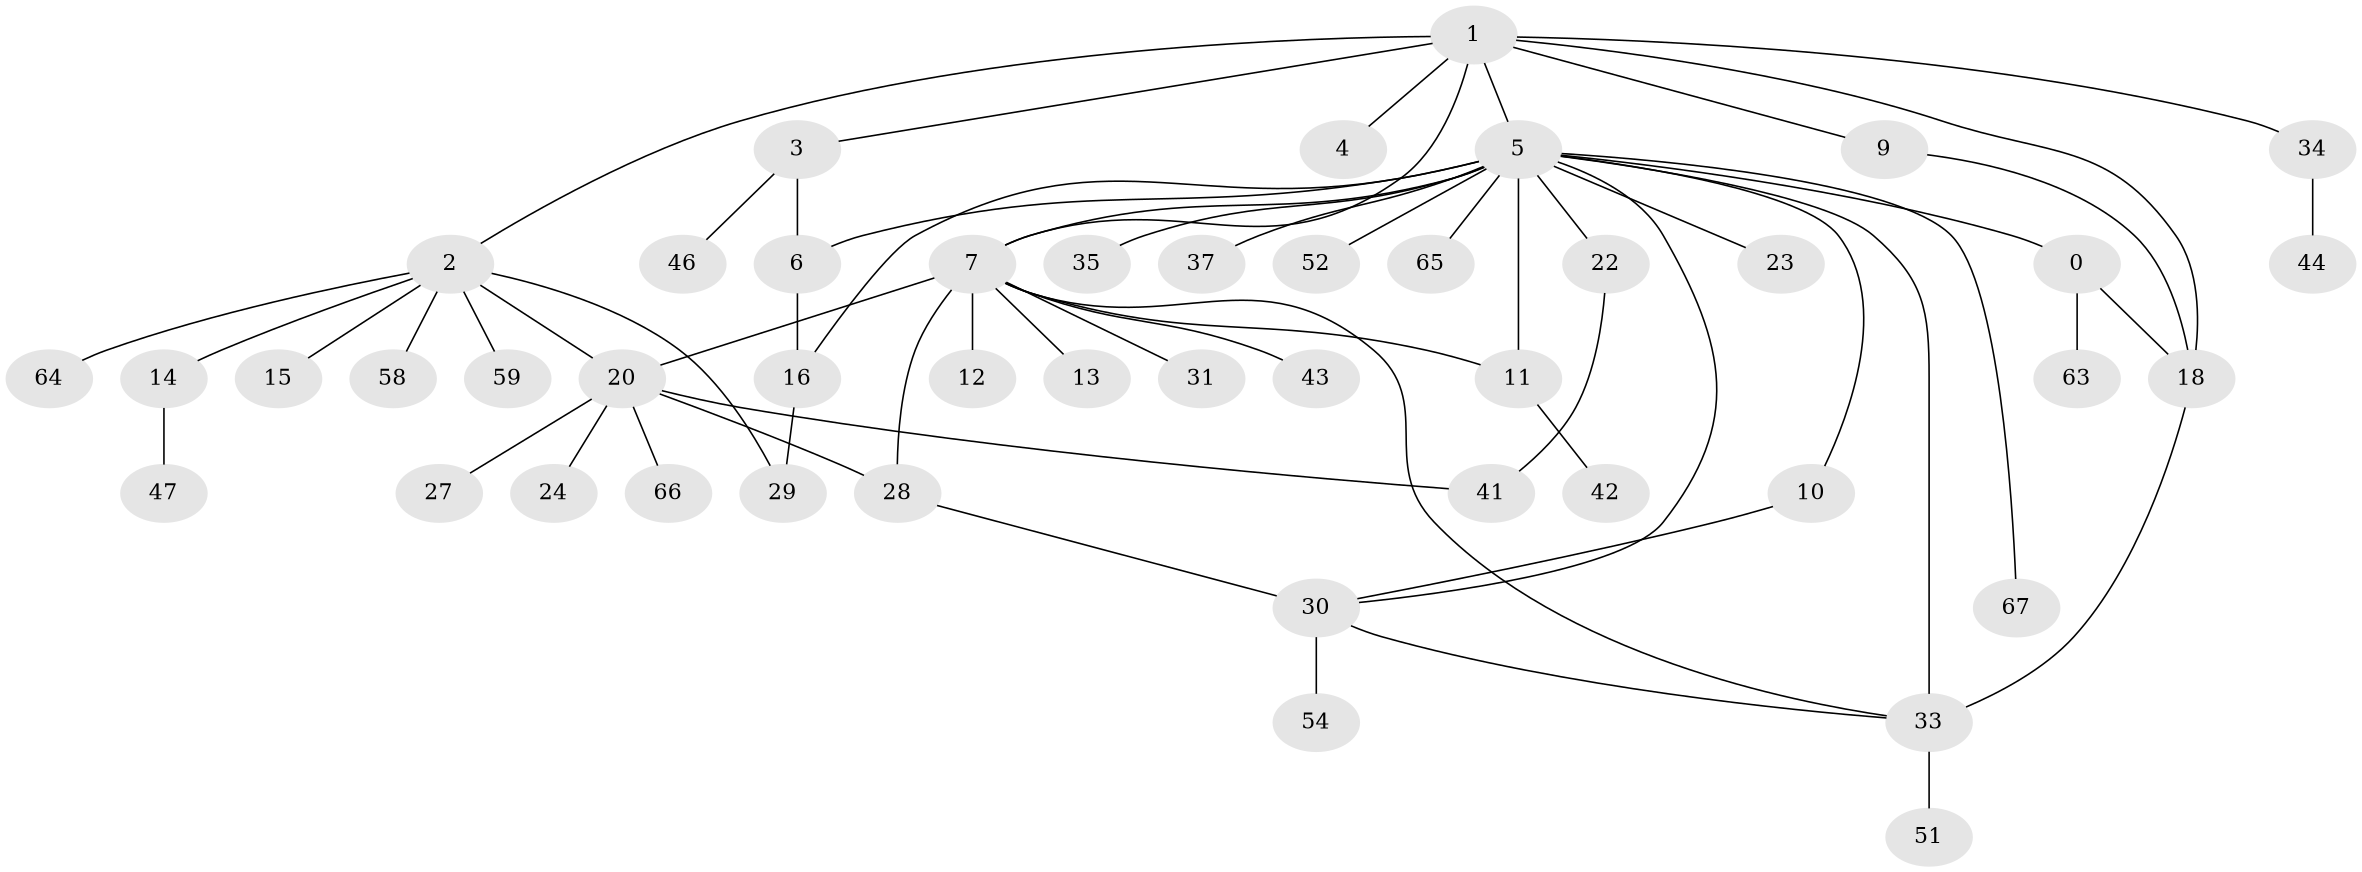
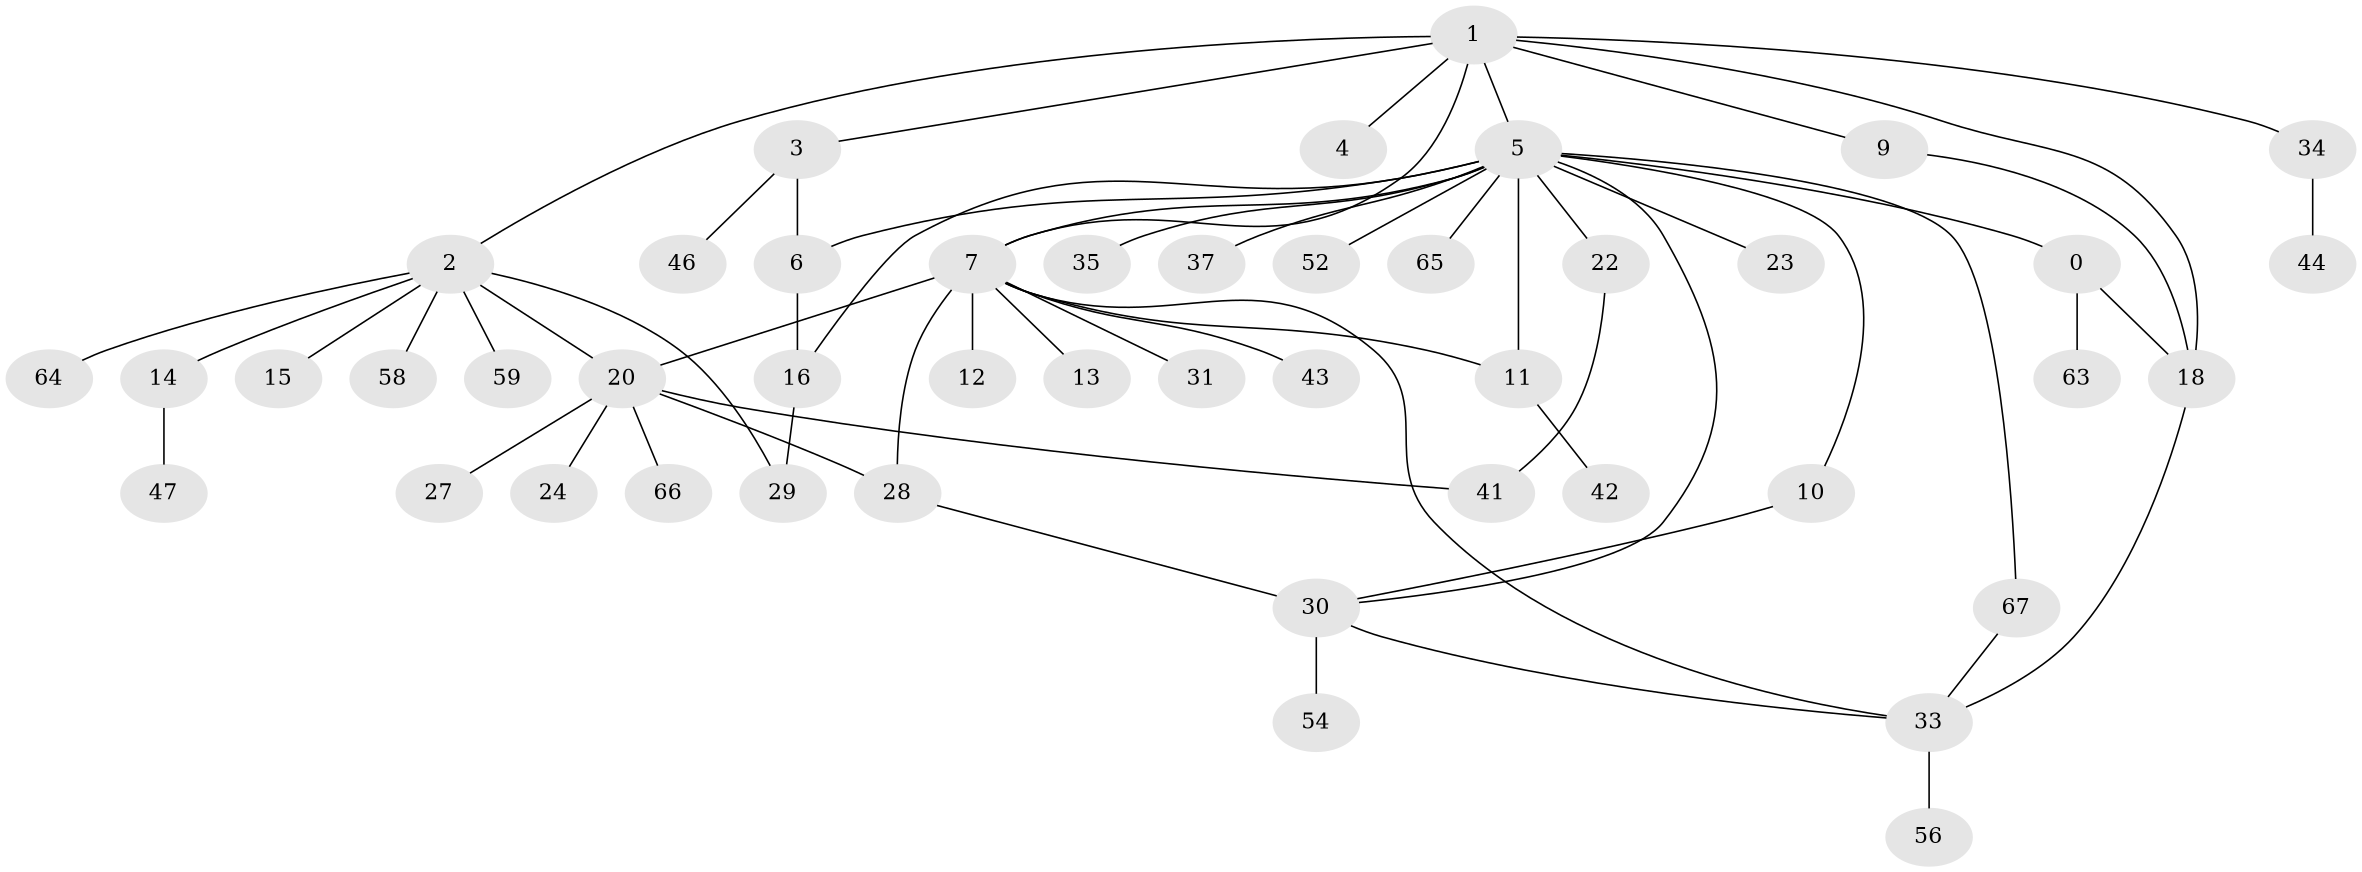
edge "5" -- "33": now "67" -- "33"
node "51": label "51" -> "56"
